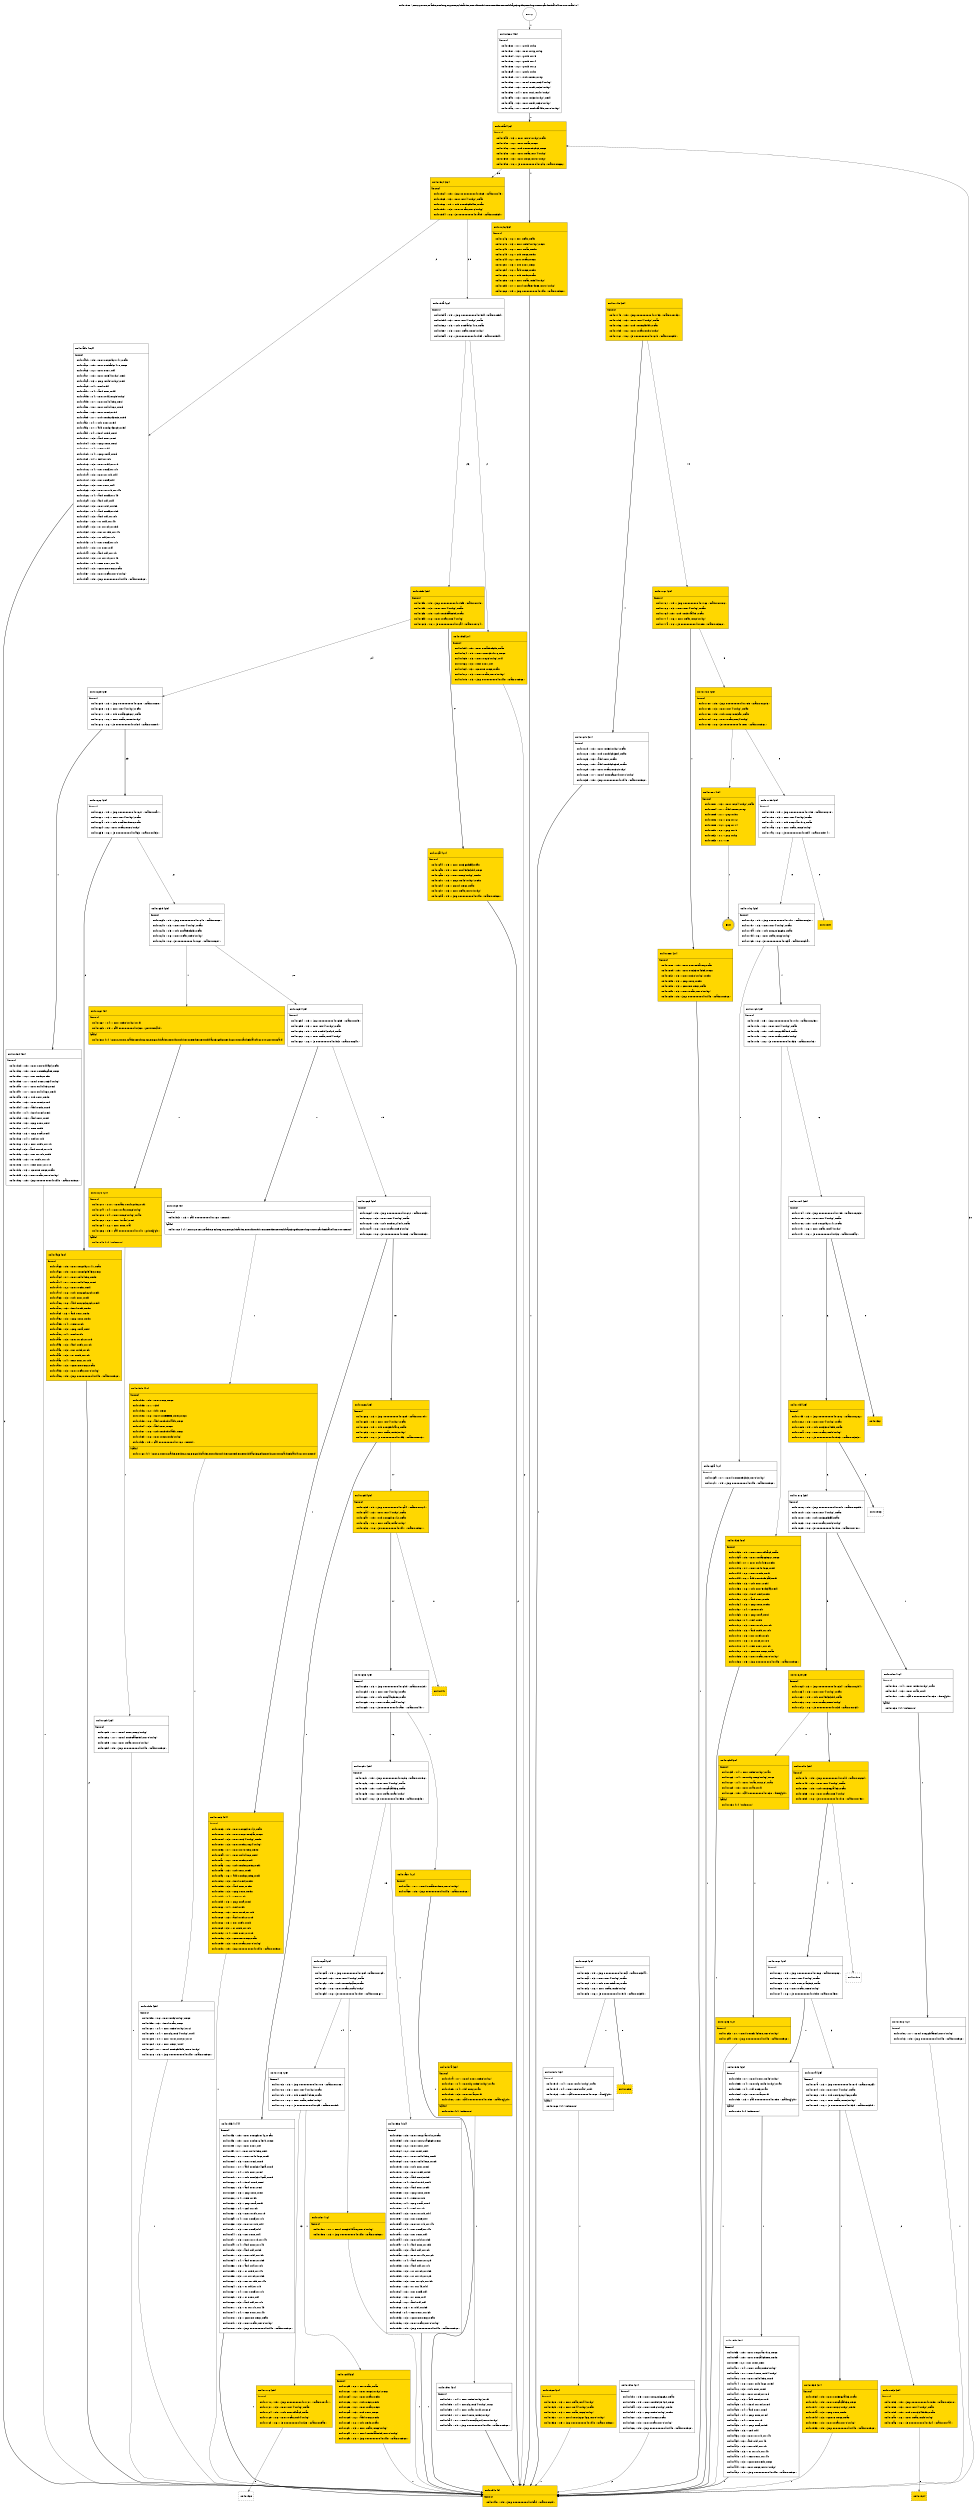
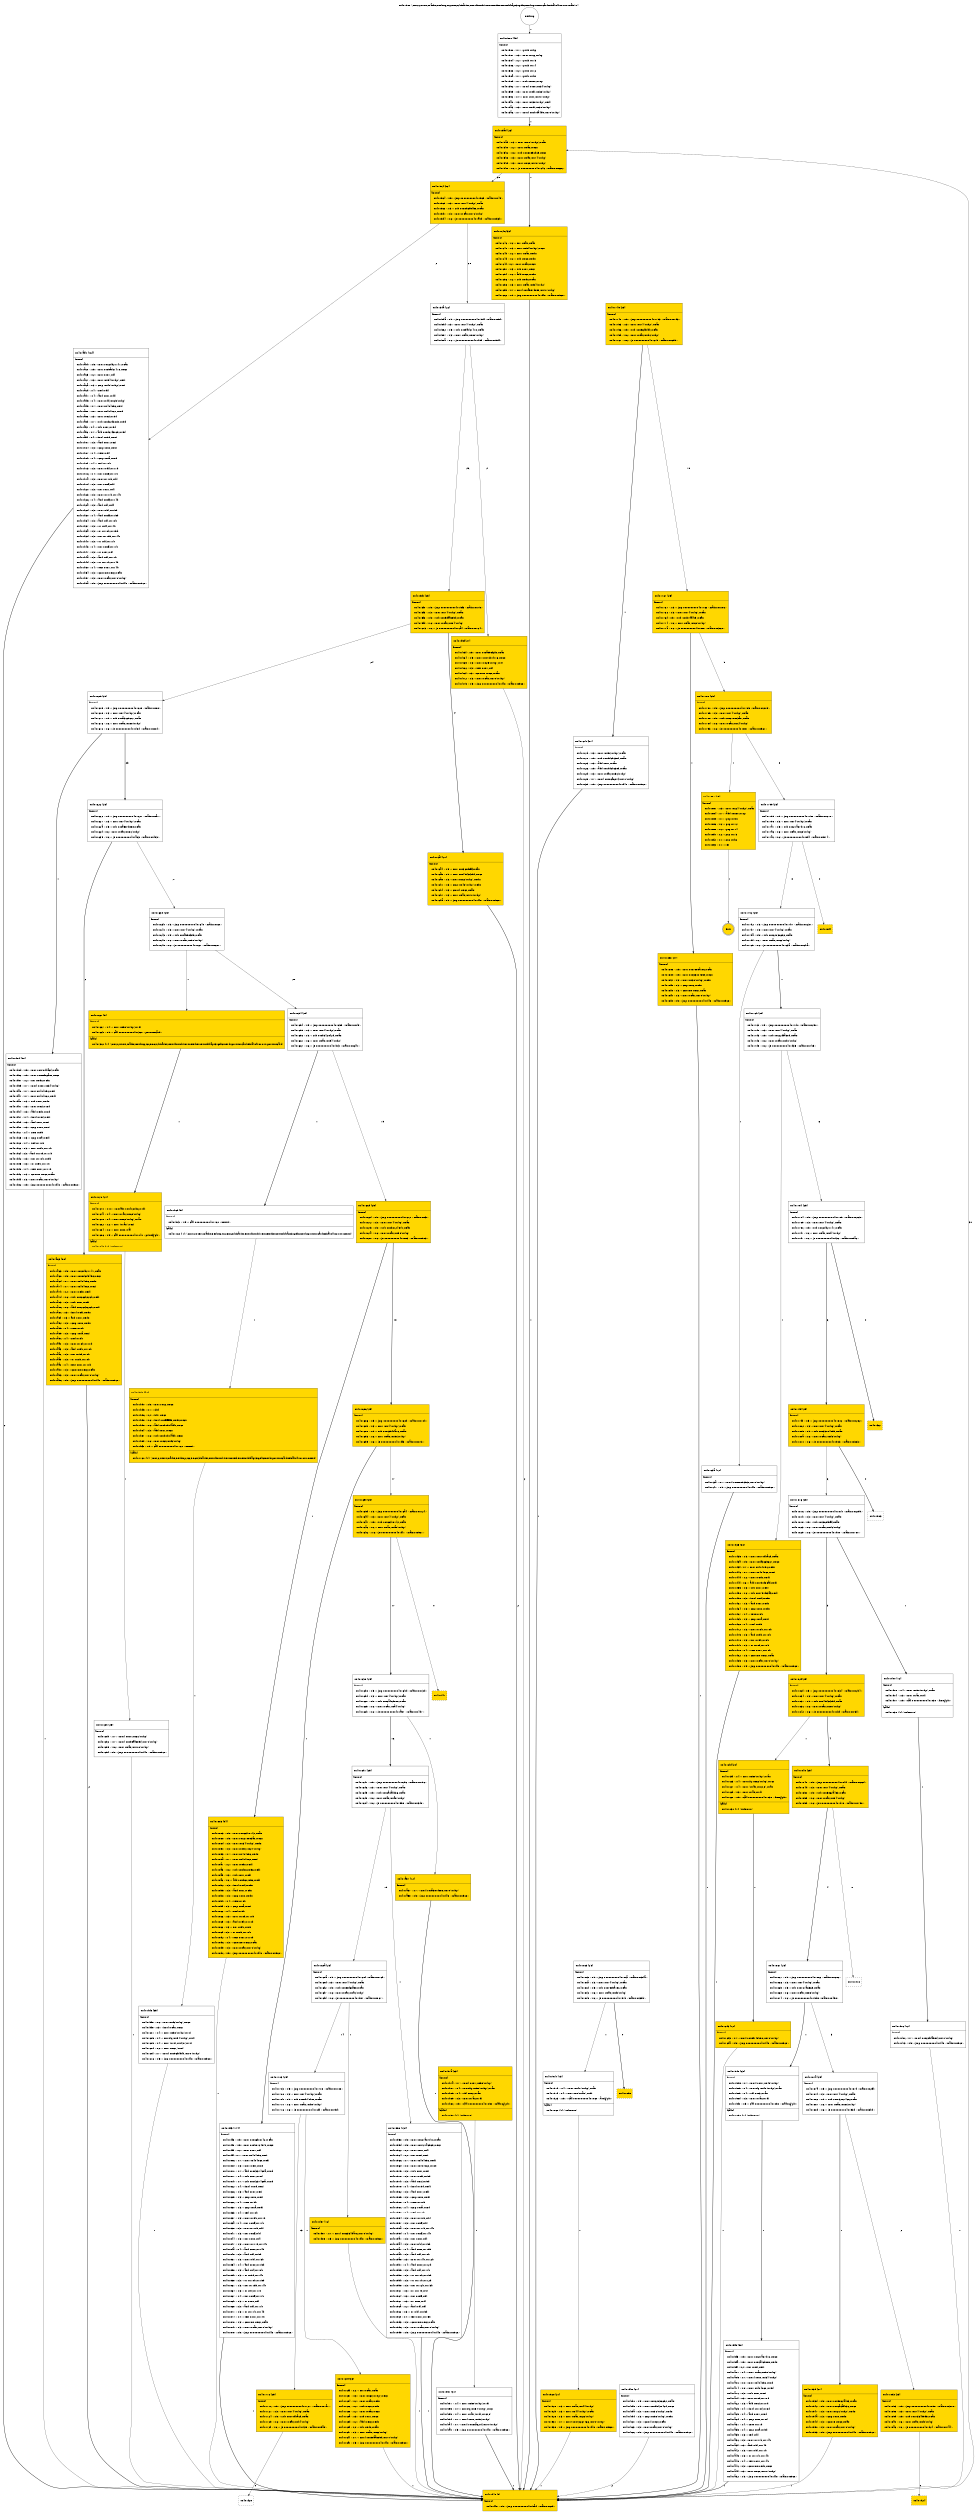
node "Entry": label "Entry" -> "Desktop"
node "0x40166d [25]": fillcolor white -> gold
